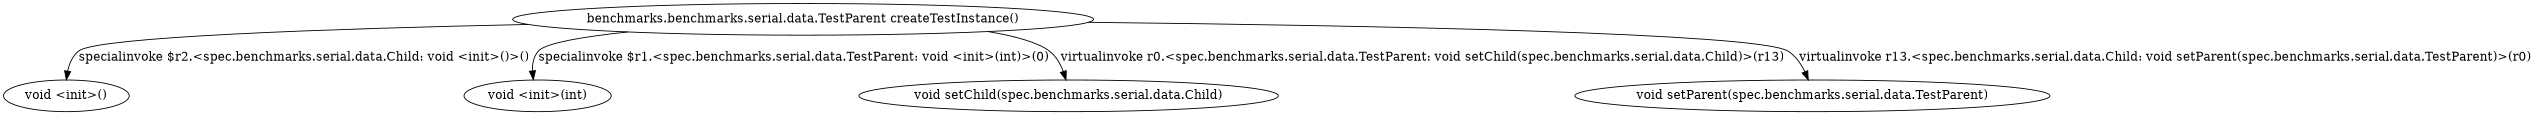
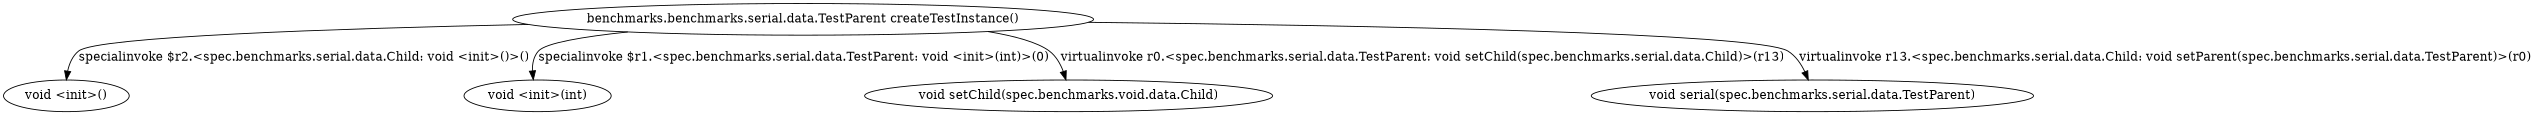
node "void setChild(spec.benchmarks.serial.data.Child)": label "void setChild(spec.benchmarks.serial.data.Child)" -> "void setChild(spec.benchmarks.void.data.Child)"
node "void setParent(spec.benchmarks.serial.data.TestParent)": label "void setParent(spec.benchmarks.serial.data.TestParent)" -> "void serial(spec.benchmarks.serial.data.TestParent)"
